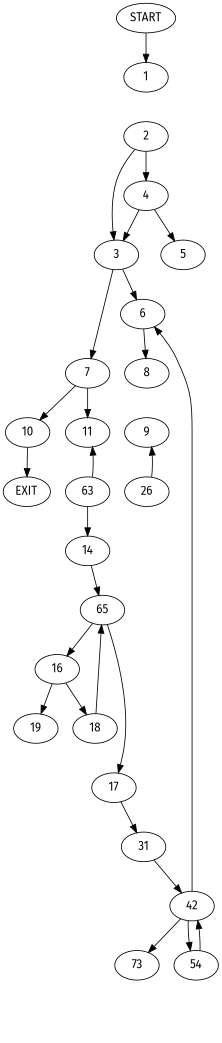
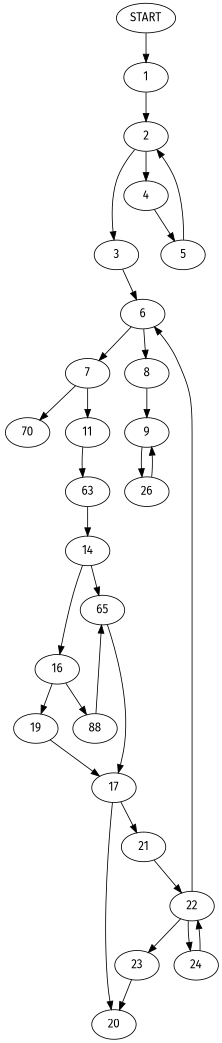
edge "1" -> "2": added
edge "5" -> "2": added
edge "4" -> "3": removed
edge "3" -> "7": now "6" -> "7"
edge "8" -> "9": added
node "10": label "10" -> "70"
edge "9" -> "26": added
edge "63" -> "11": reversed
node "EXIT": removed
edge "65" -> "16": now "14" -> "16"
node "18": label "18" -> "88"
edge "19" -> "17": added
node "31": label "31" -> "21"
node "42": label "42" -> "22"
node "73": label "73" -> "23"
node "54": label "54" -> "24"
node "20": added
